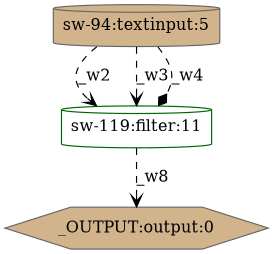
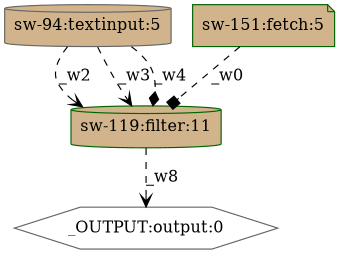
node "sw-151:fetch:5": added
node "sw-119:filter:11": fillcolor white -> tan
node "_OUTPUT:output:0": fillcolor tan -> white
